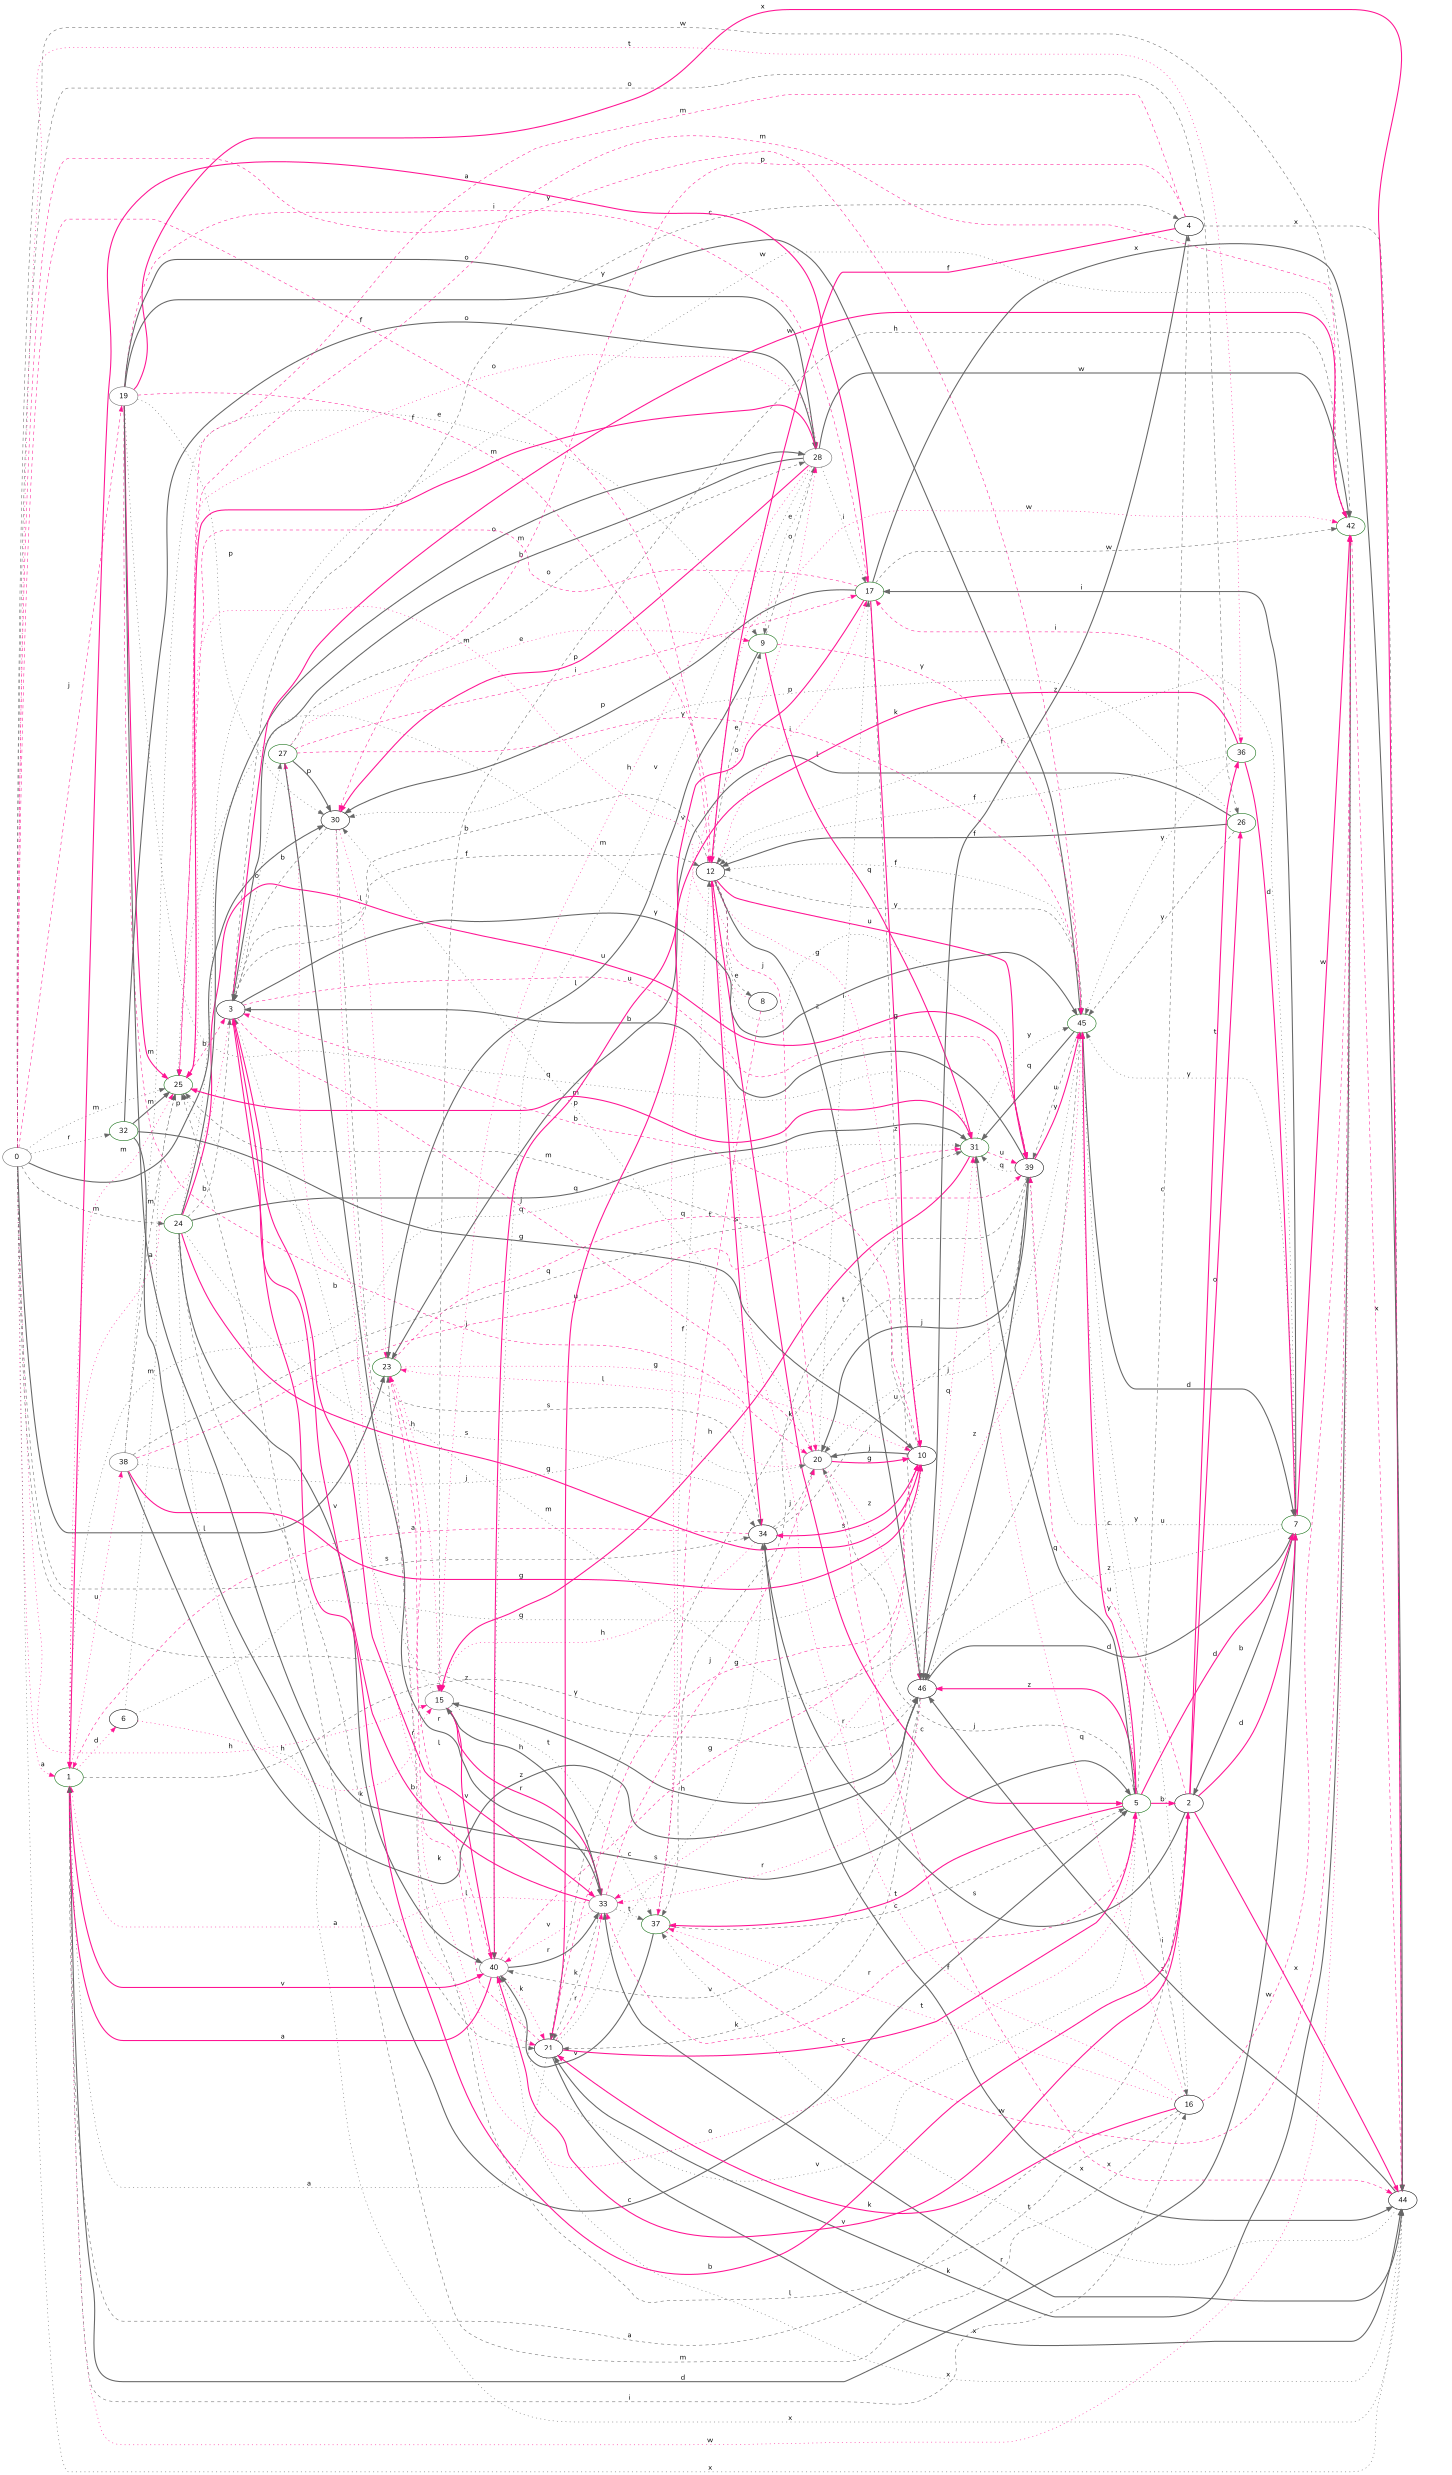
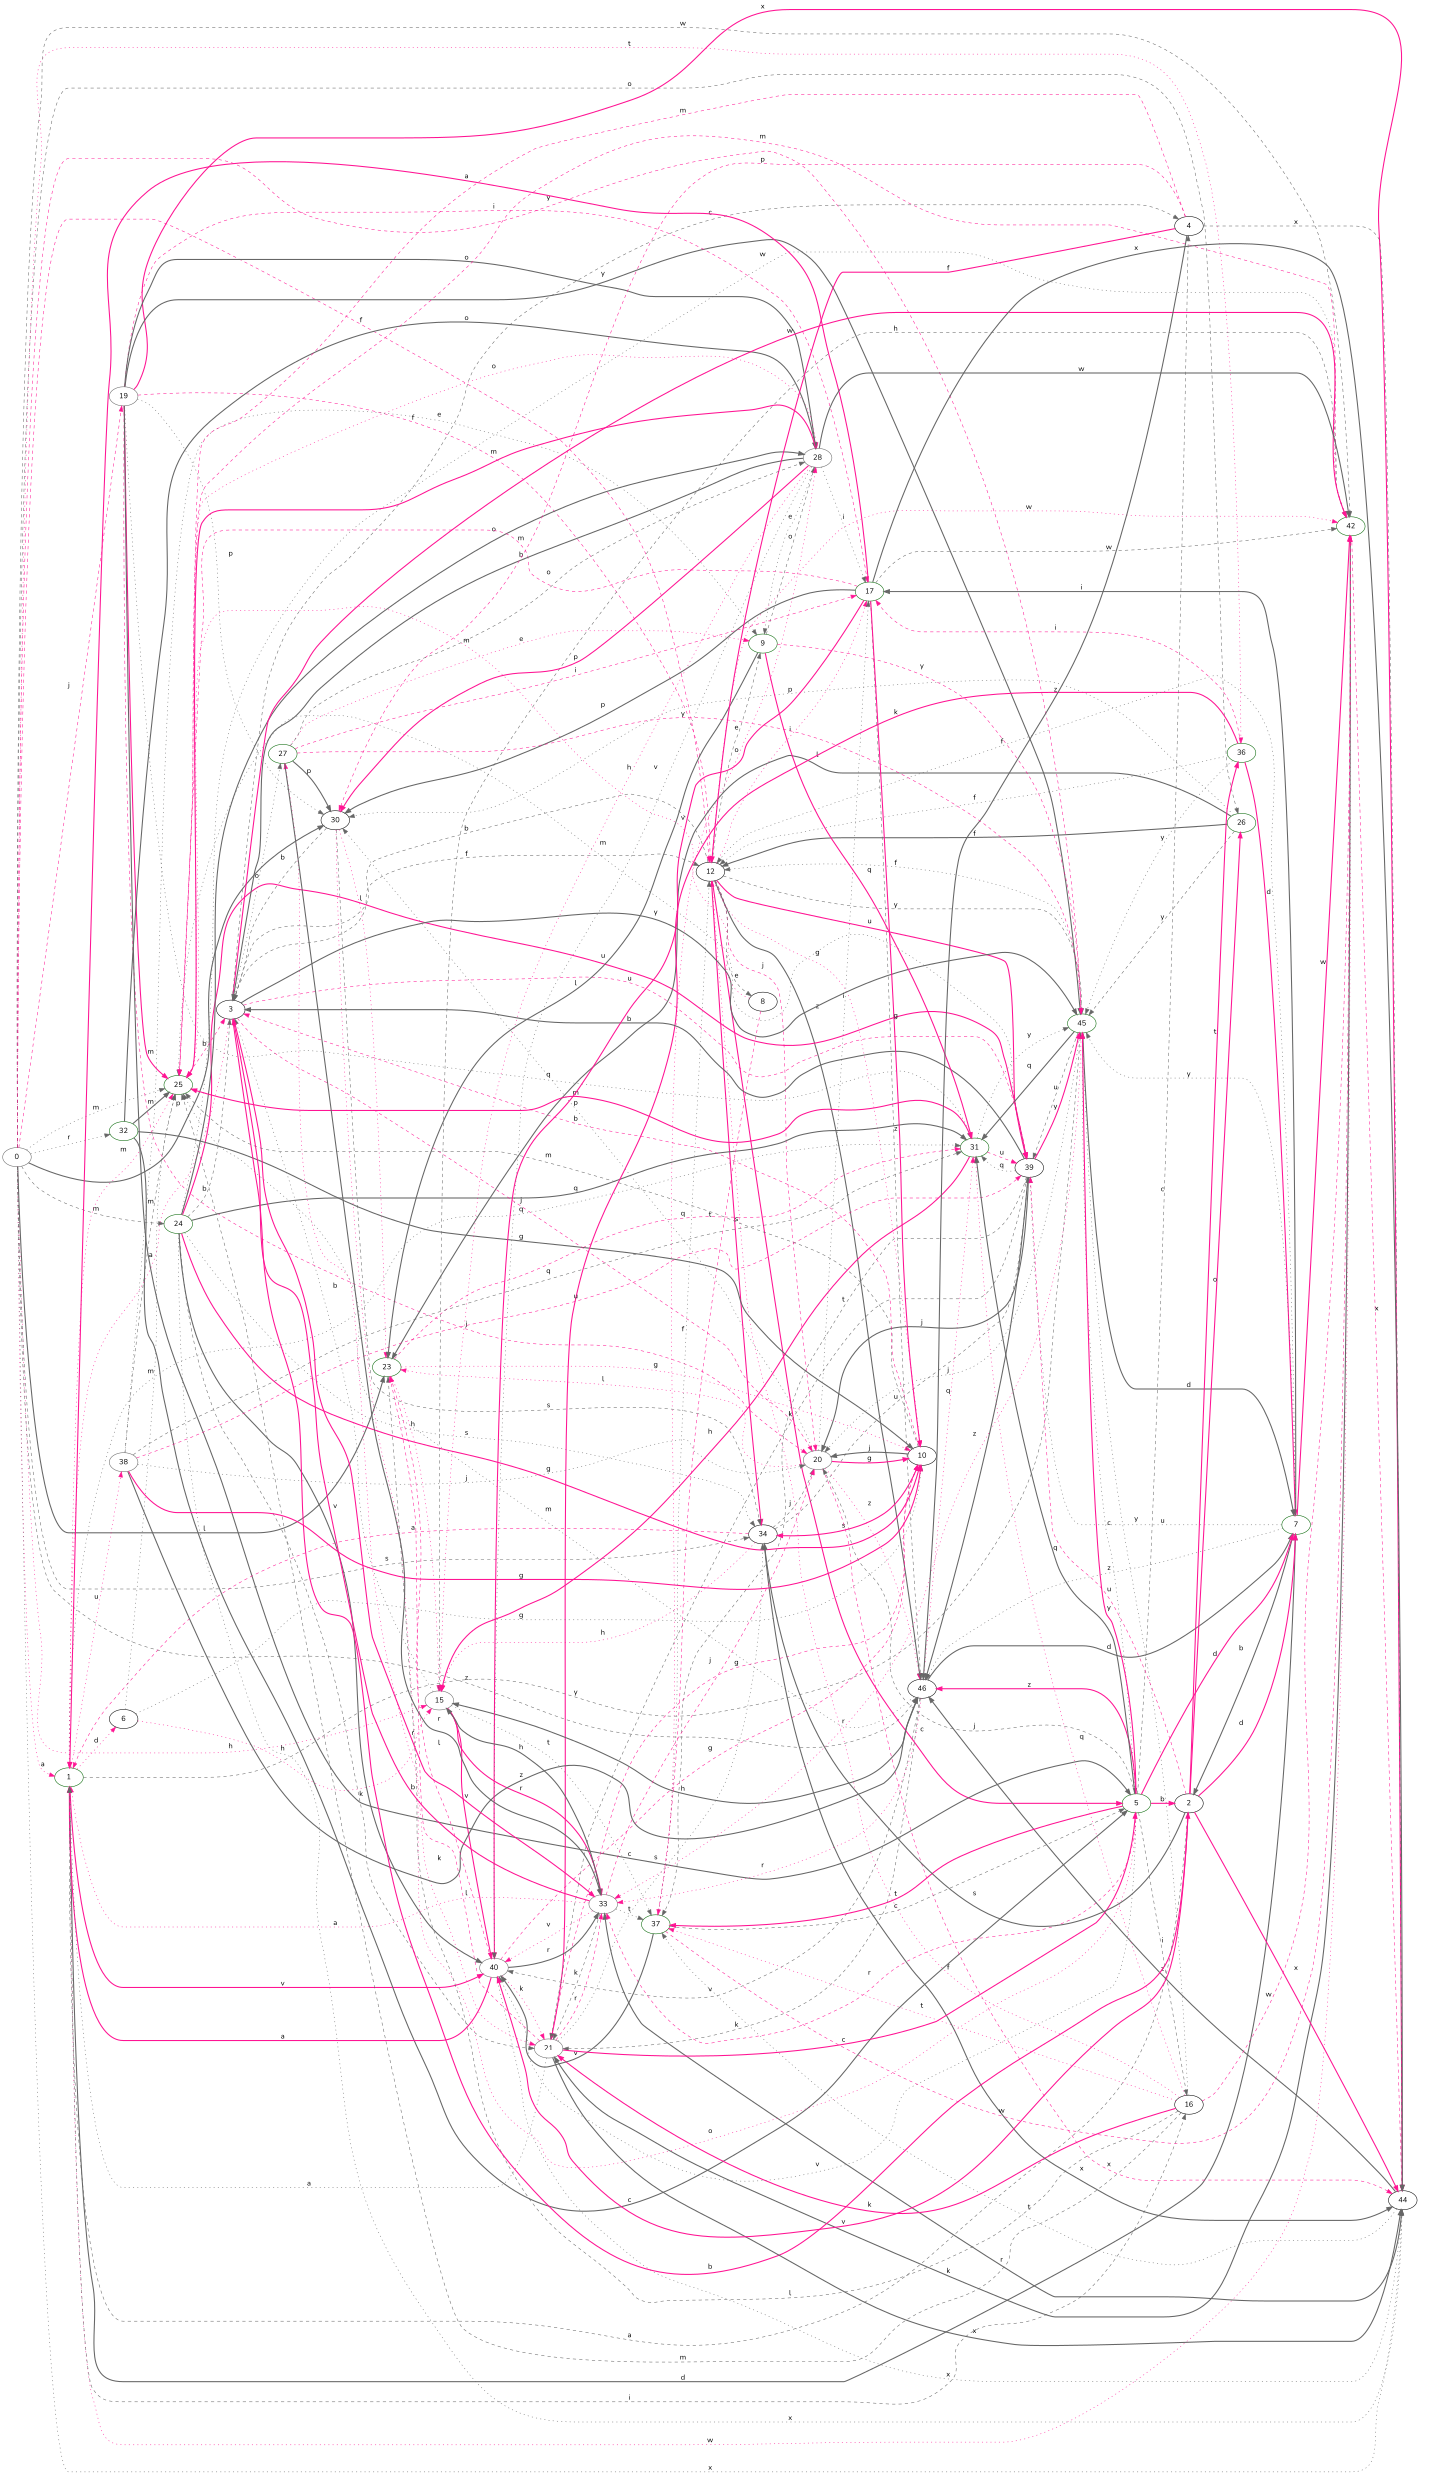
node "21": color black -> gray40
